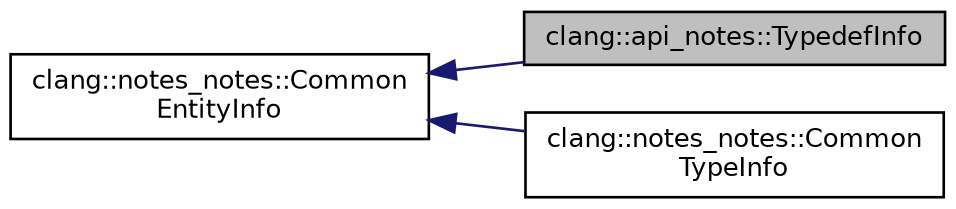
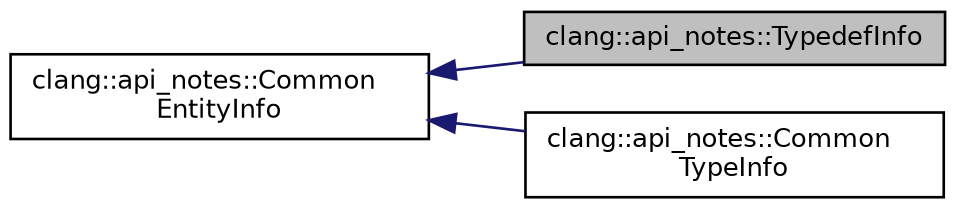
node "clang::notes_notes::Common EntityInfo": label "clang::notes_notes::Common EntityInfo" -> "clang::api_notes::Common EntityInfo"
node "clang::notes_notes::Common TypeInfo": label "clang::notes_notes::Common TypeInfo" -> "clang::api_notes::Common TypeInfo"
